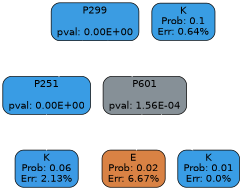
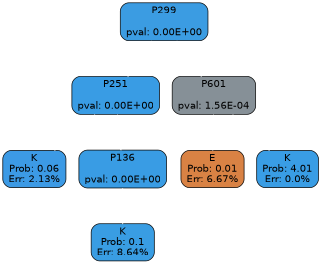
node "K Prob: 0.1 Err: 0.64%": label "K Prob: 0.1 Err: 0.64%" -> "K Prob: 0.1 Err: 8.64%"
node "P136 pval: 0.00E+00": added
node "E Prob: 0.02 Err: 6.67%": label "E Prob: 0.02 Err: 6.67%" -> "E Prob: 0.01 Err: 6.67%"
node "K Prob: 0.01 Err: 0.0%": label "K Prob: 0.01 Err: 0.0%" -> "K Prob: 4.01 Err: 0.0%"
